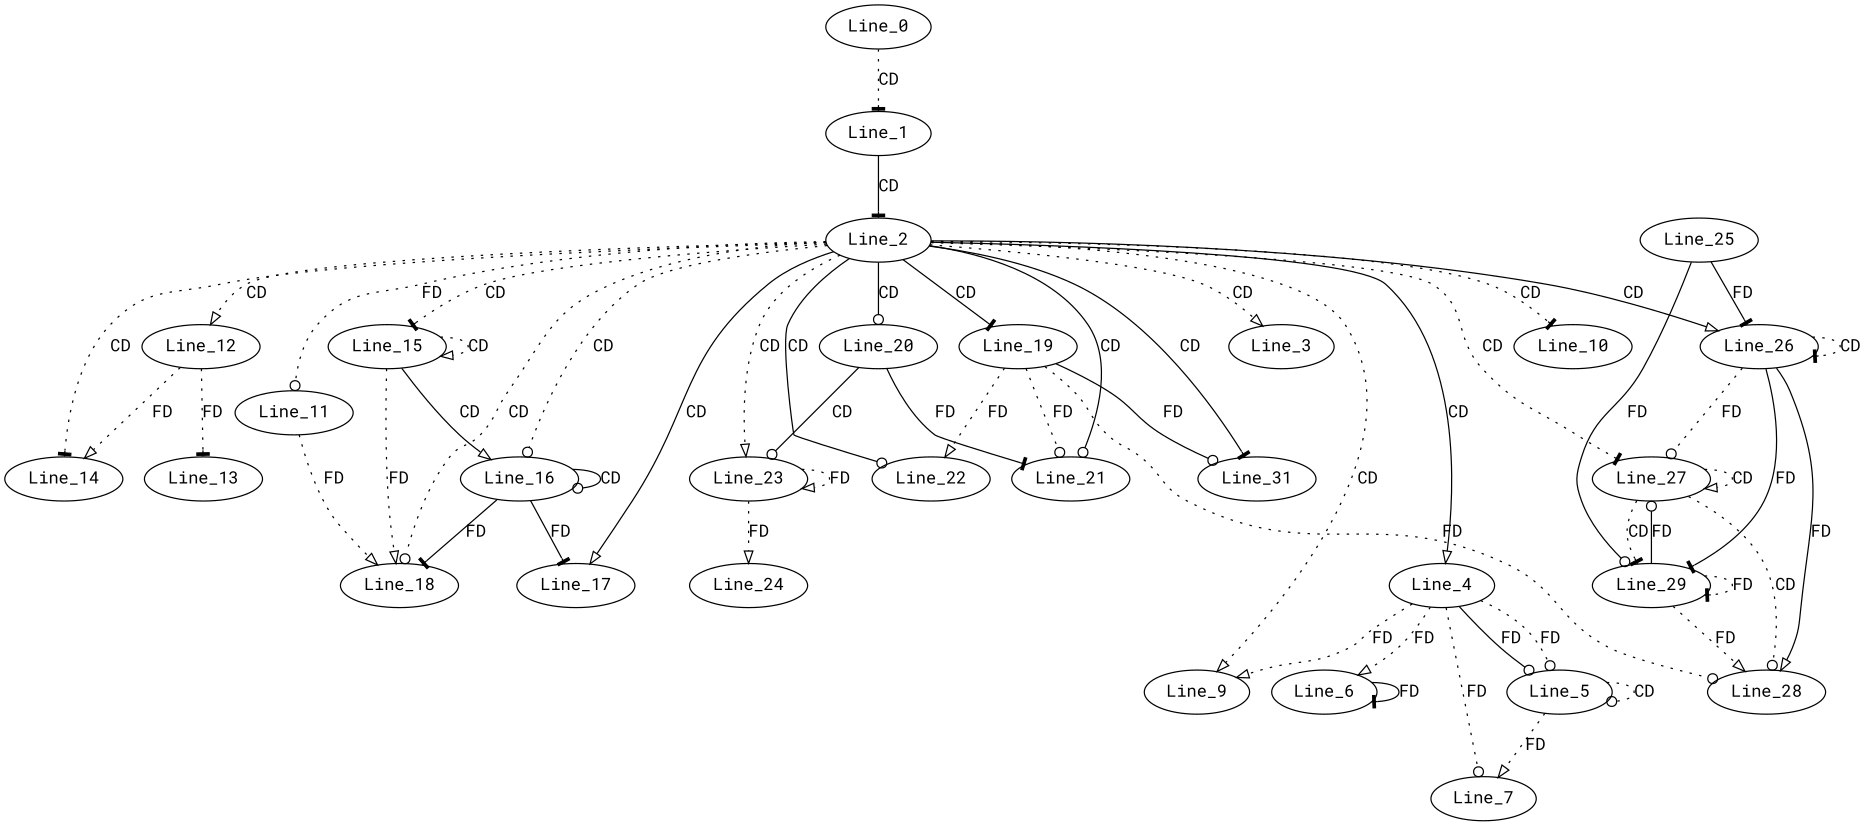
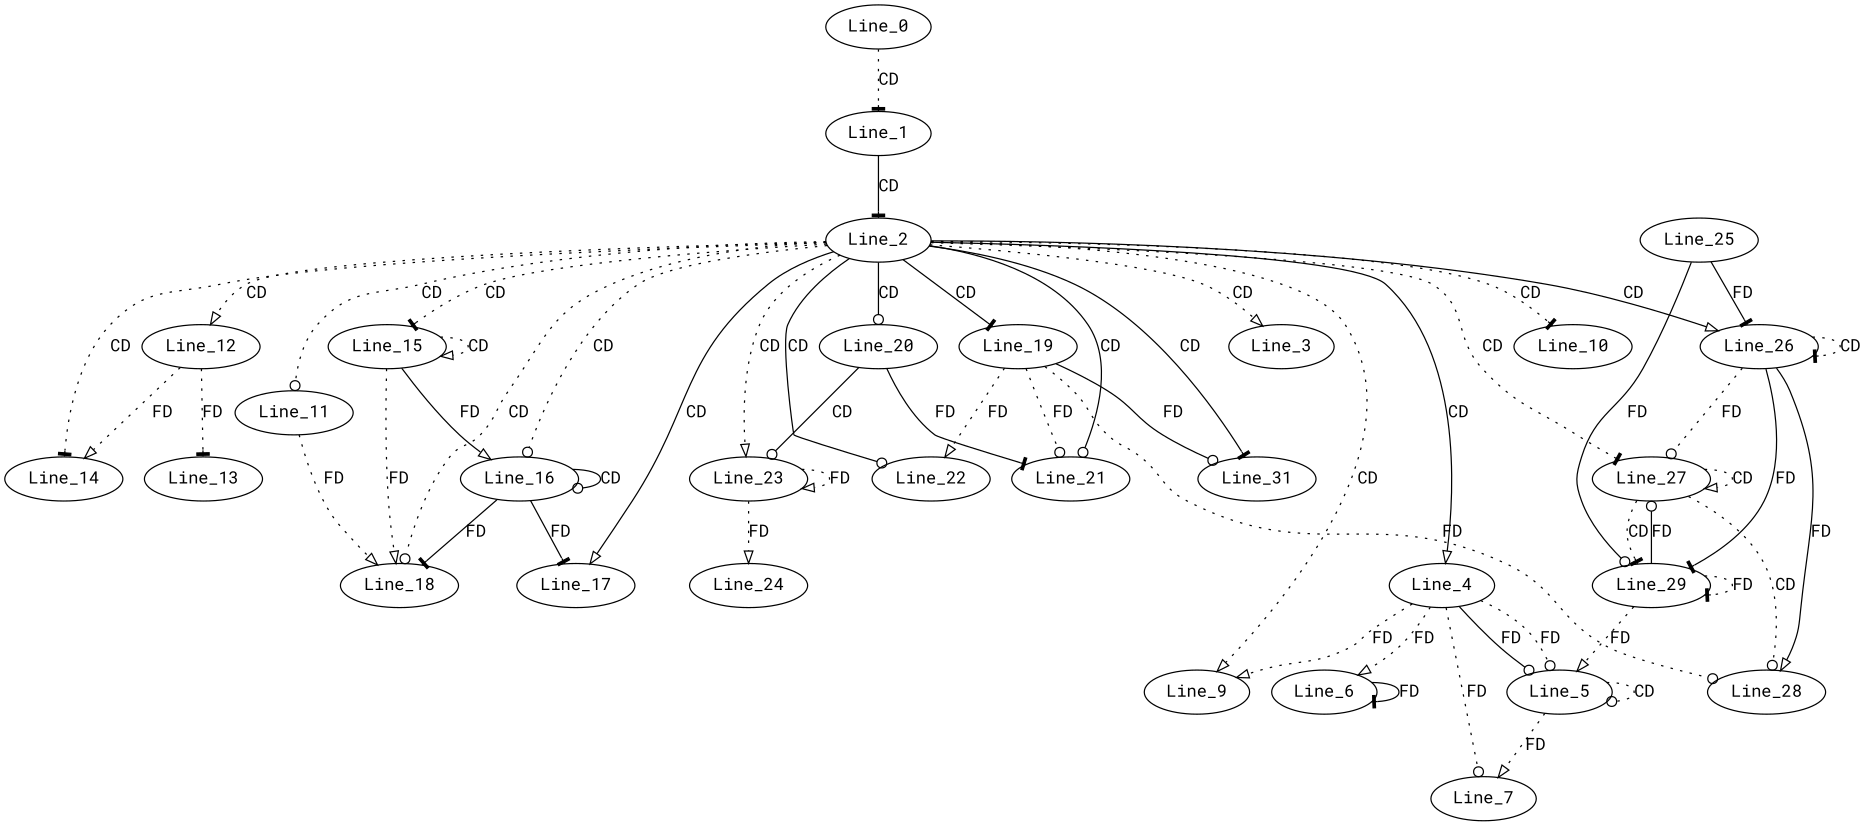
edge "Line_2" -> "Line_11": label "FD" -> "CD"
edge "Line_15" -> "Line_16": label "CD" -> "FD"
edge "Line_29" -> "Line_28": now "Line_29" -> "Line_5"
